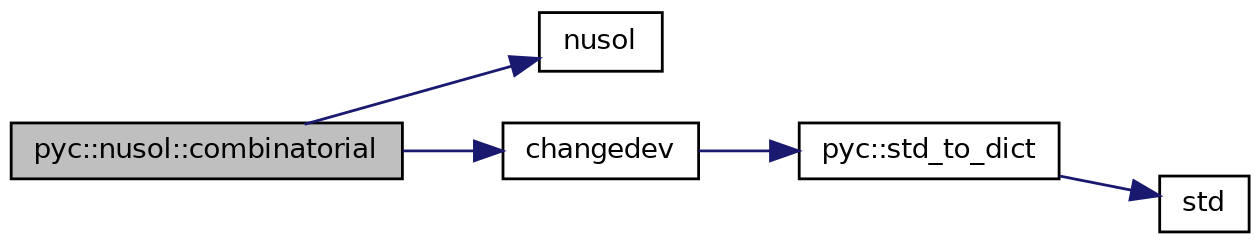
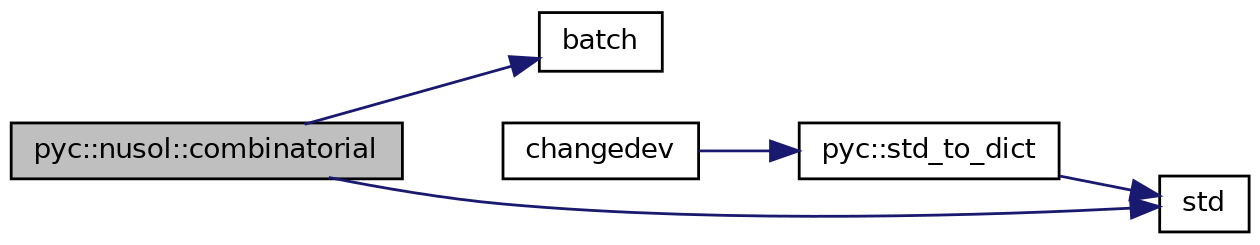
node "nusol": label "nusol" -> "batch"
edge "pyc::nusol::combinatorial" -> "changedev": now "pyc::nusol::combinatorial" -> "std"
